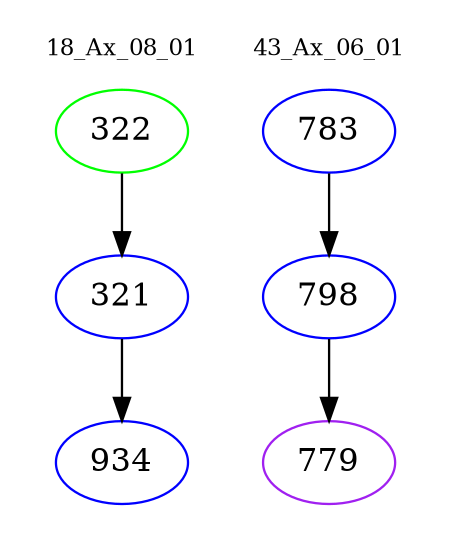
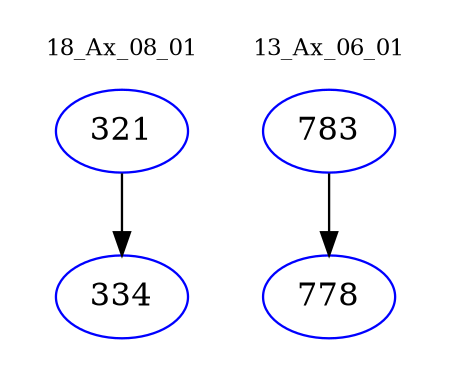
cluster "43_Ax_06_01": label "43_Ax_06_01" -> "13_Ax_06_01"
node "322": removed
node "798": label "798" -> "778"
node "934": label "934" -> "334"
node "779": removed
